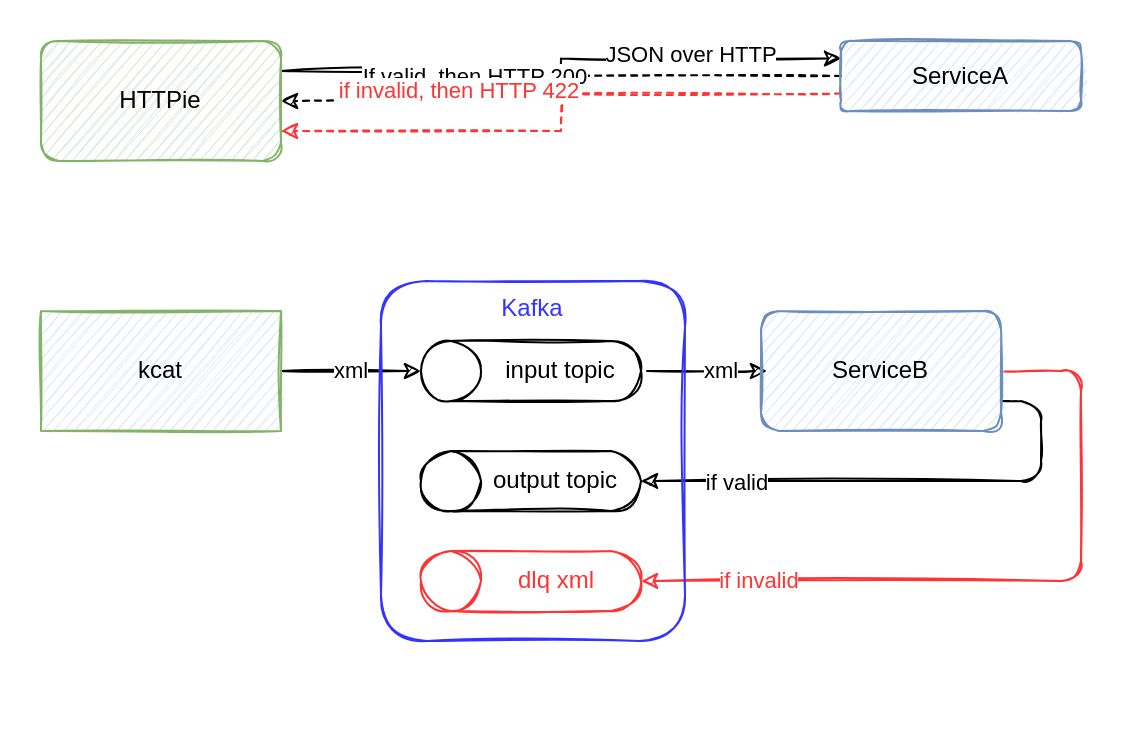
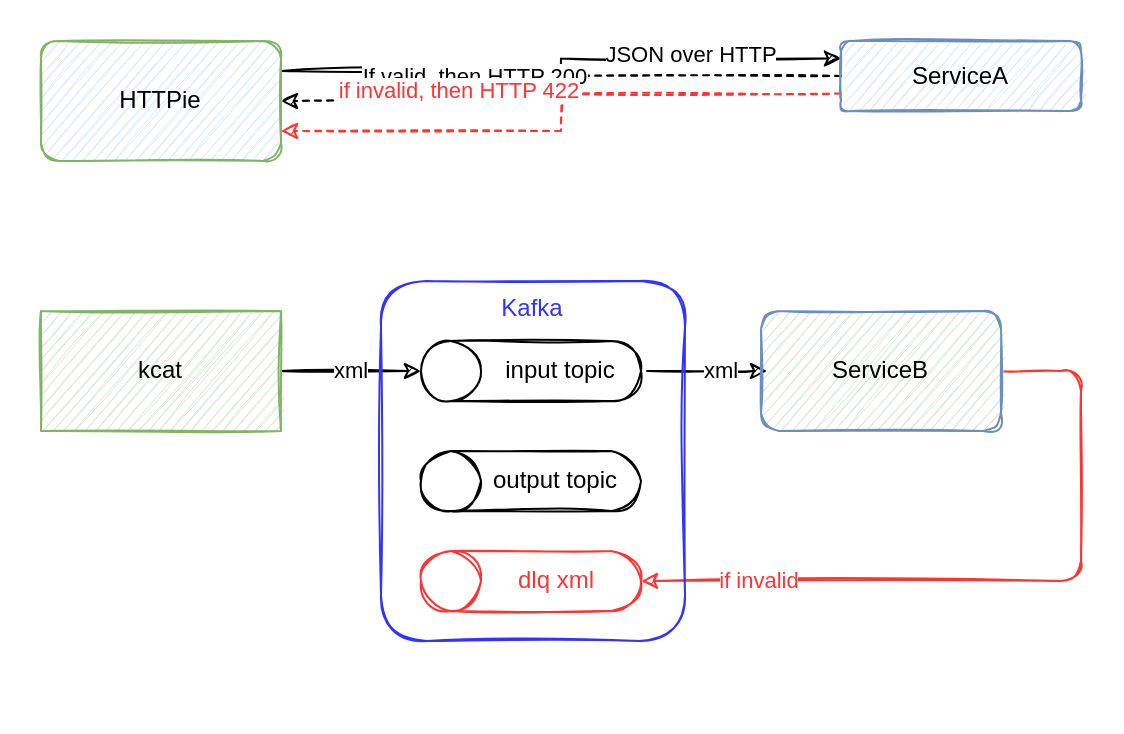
node "HTTPie": fillcolor #d5e8d4 -> #dae8fc
node "kcat": fillcolor #dae8fc -> #d5e8d4
node "ServiceB": fillcolor #dae8fc -> #d5e8d4
edge "ServiceB" -> "output topic": removed, label "if valid"
